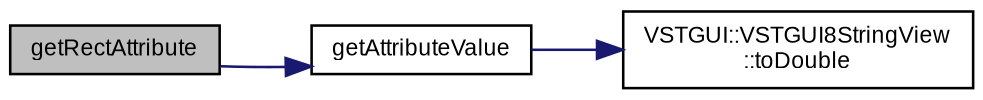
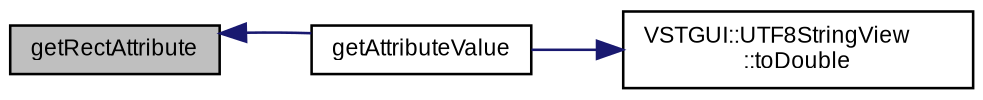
node "VSTGUI::VSTGUI8StringView ::toDouble": label "VSTGUI::VSTGUI8StringView ::toDouble" -> "VSTGUI::UTF8StringView ::toDouble"
edge "getRectAttribute" -> "getAttributeValue": reversed
